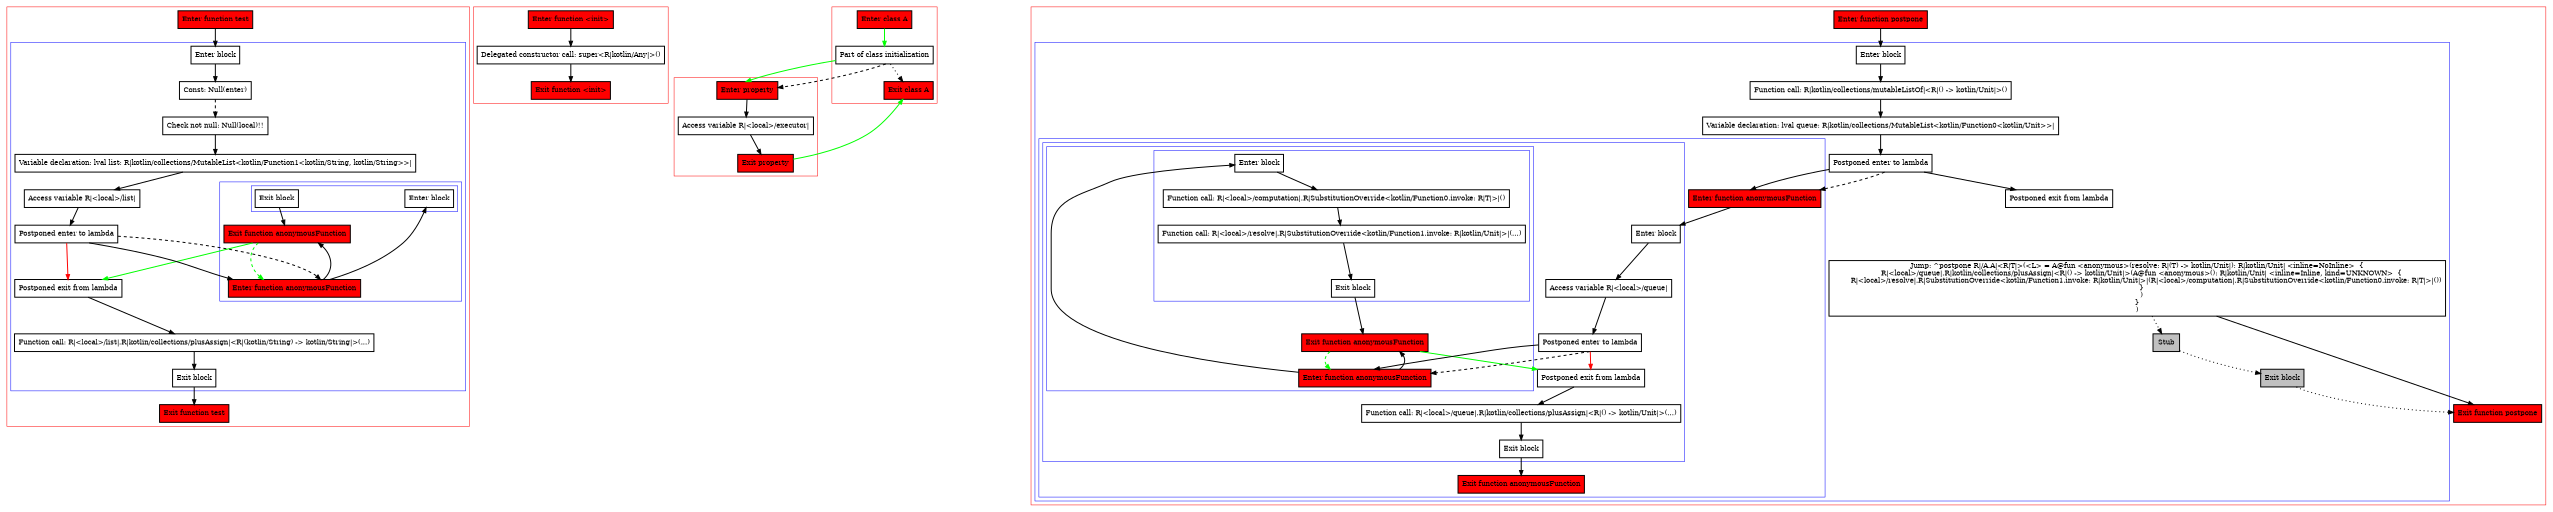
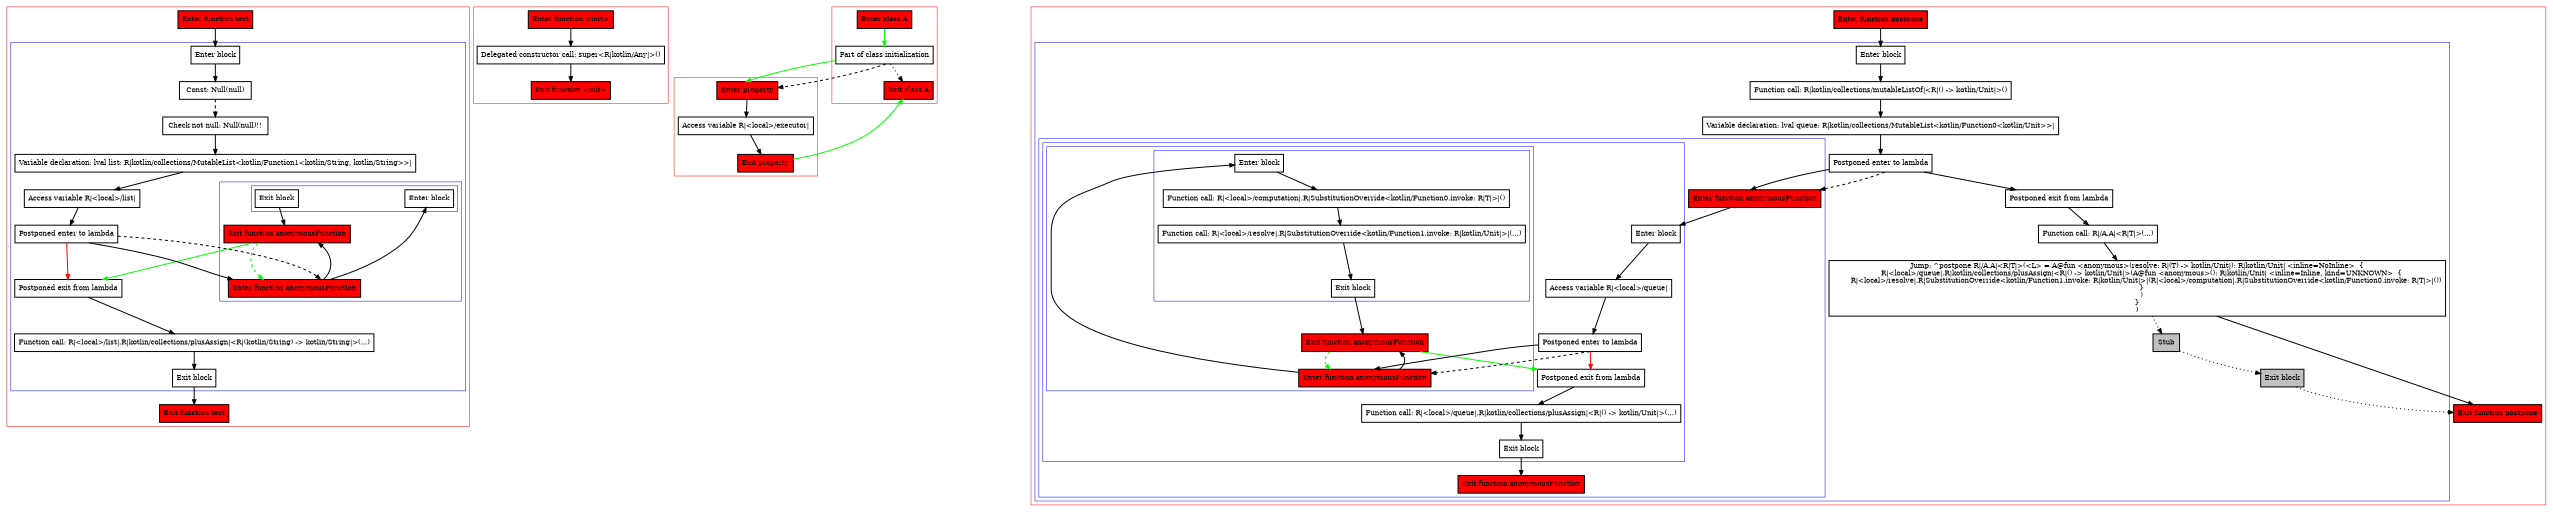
node "Const: Null(enter)": label "Const: Null(enter)" -> "Const: Null(null)"
node "Check not null: Null(local)!!": label "Check not null: Null(local)!!" -> "Check not null: Null(null)!!"
node "Function call: R|/A.A|<R|T|>(...)": added
